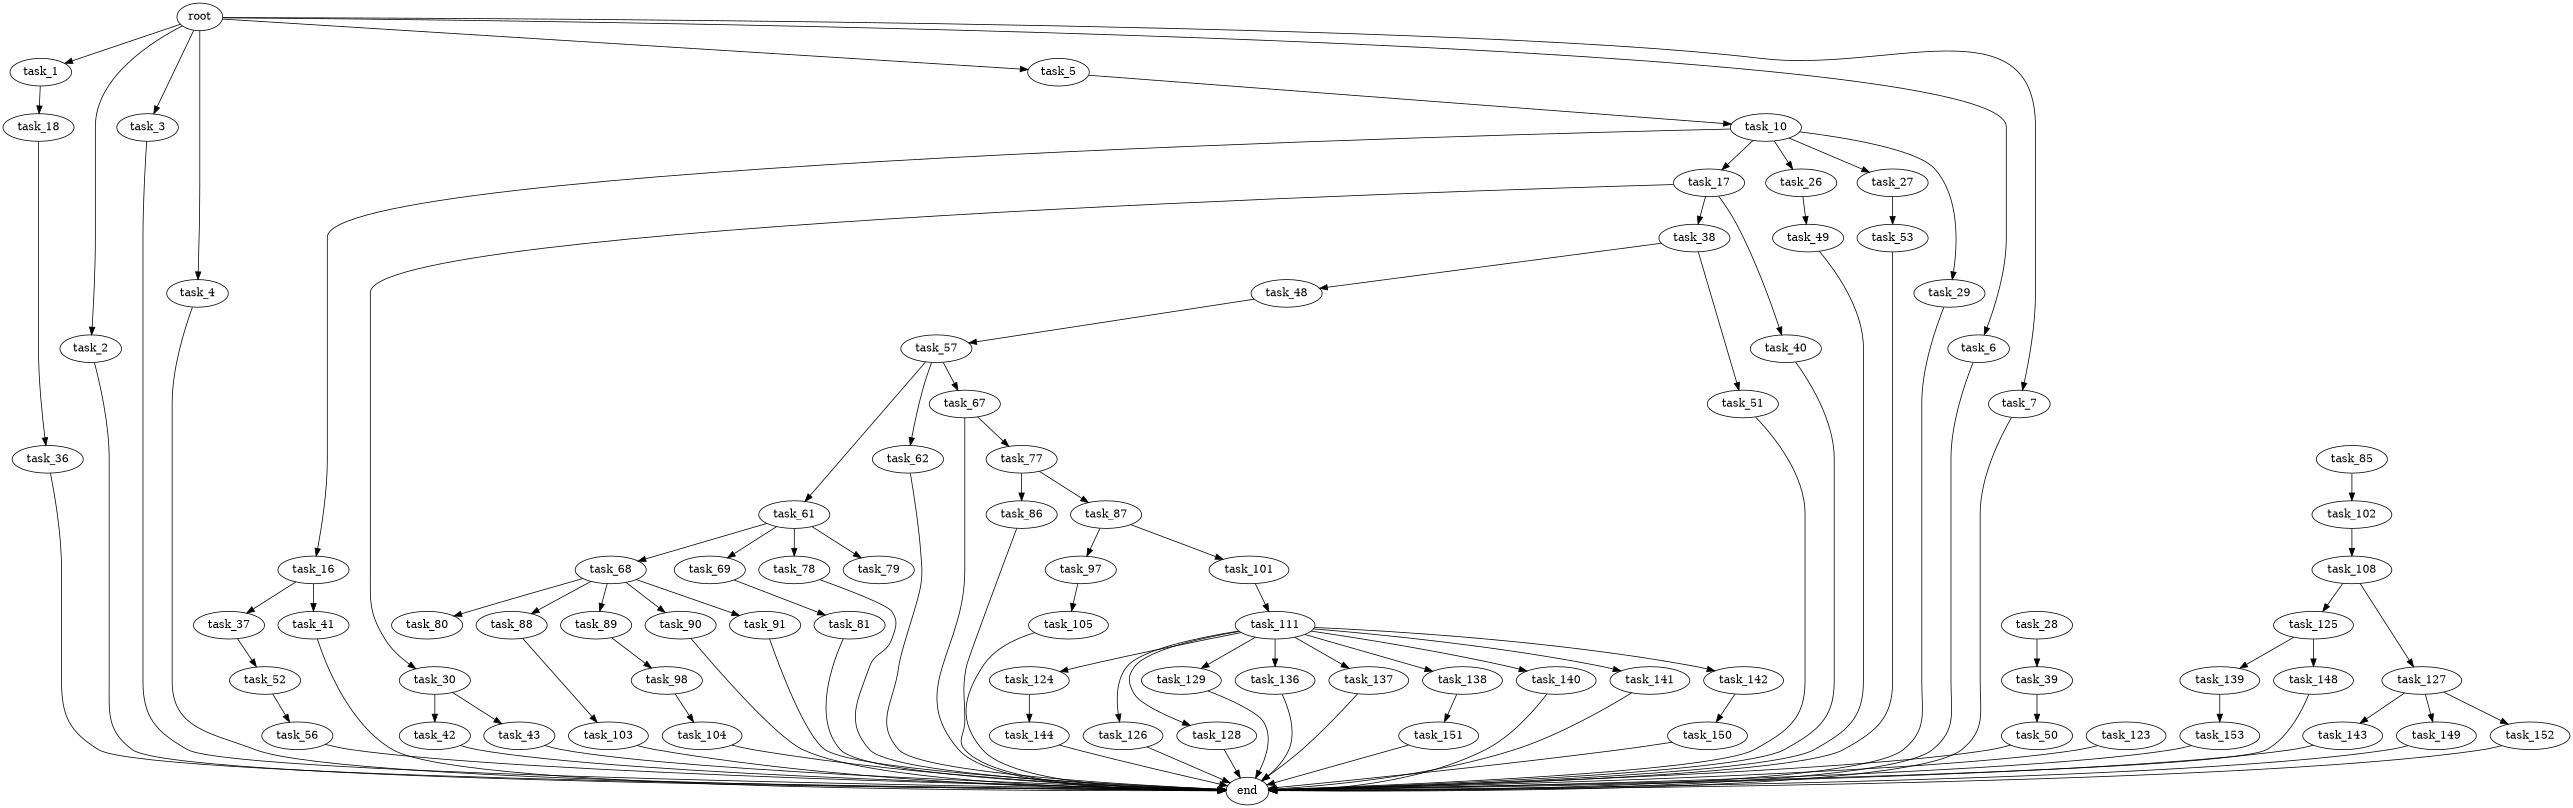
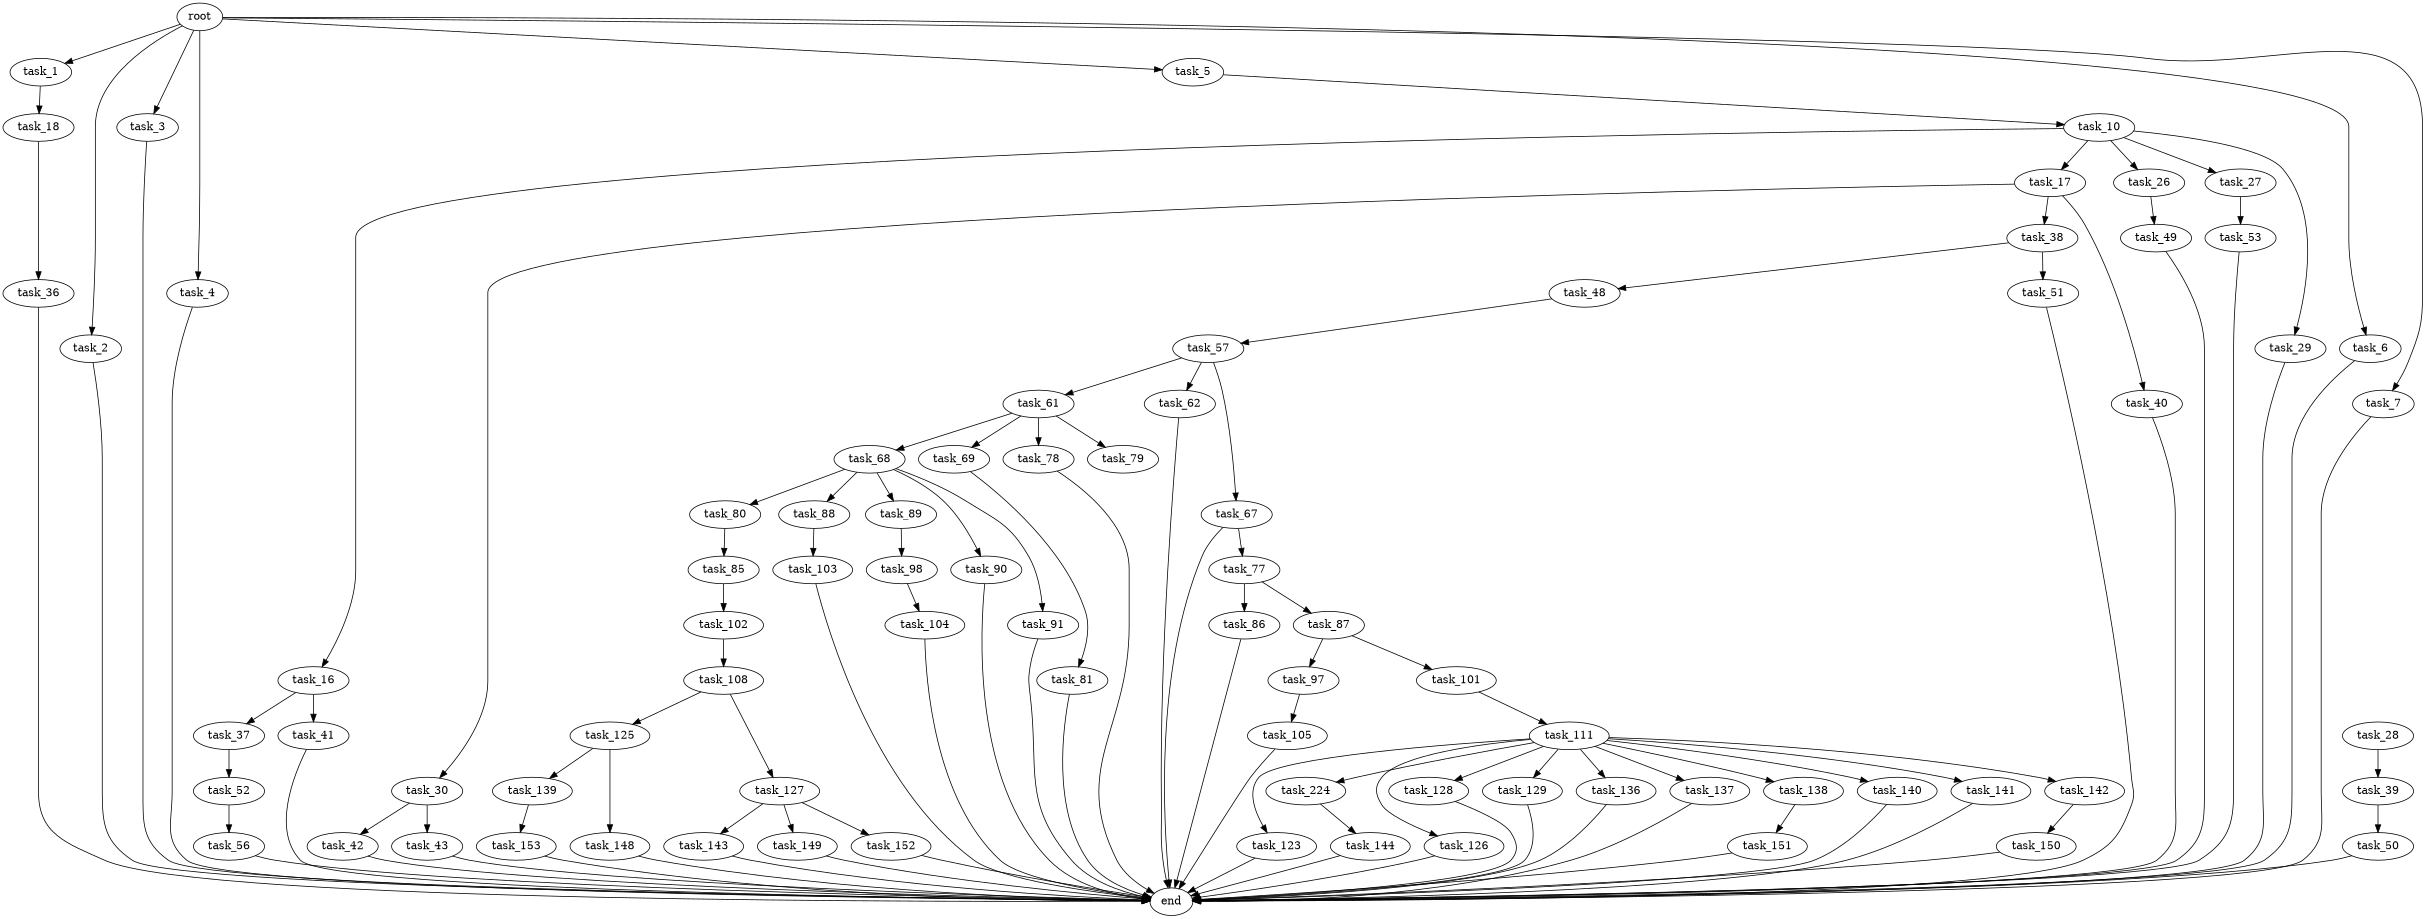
edge "task_80" -> "task_85": added
node "task_124": label "task_124" -> "task_224"
edge "task_111" -> "task_123": added
